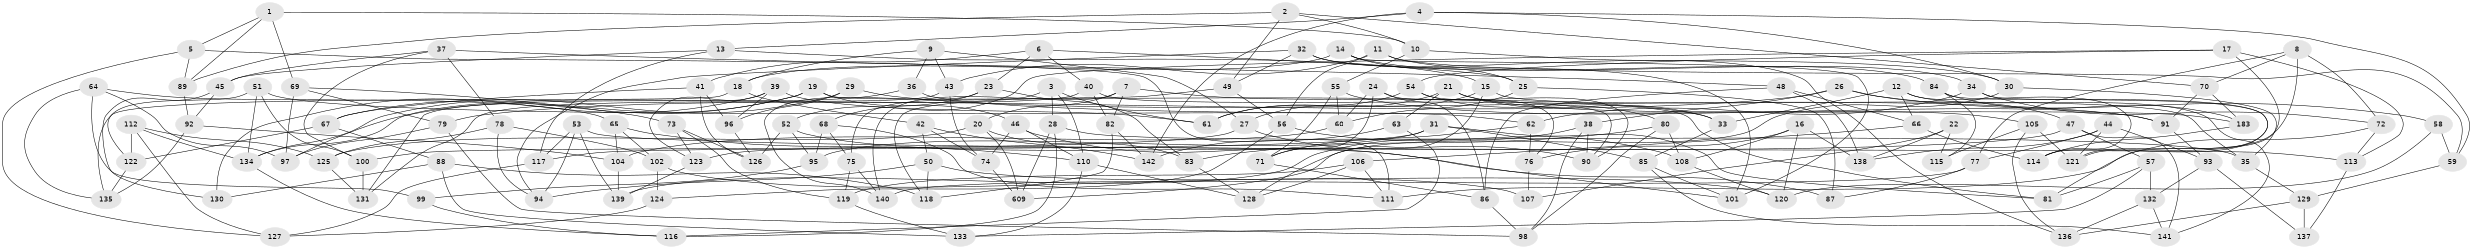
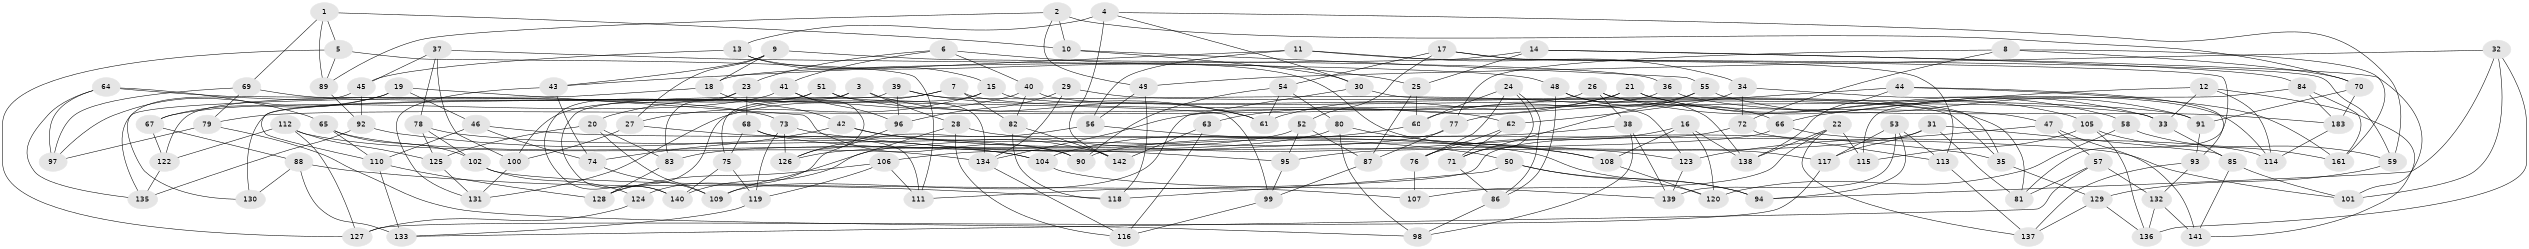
node "121": label "121" -> "161"
edge "87" -- "99": added
node "609": label "609" -> "109"
edge "22" -- "137": added
